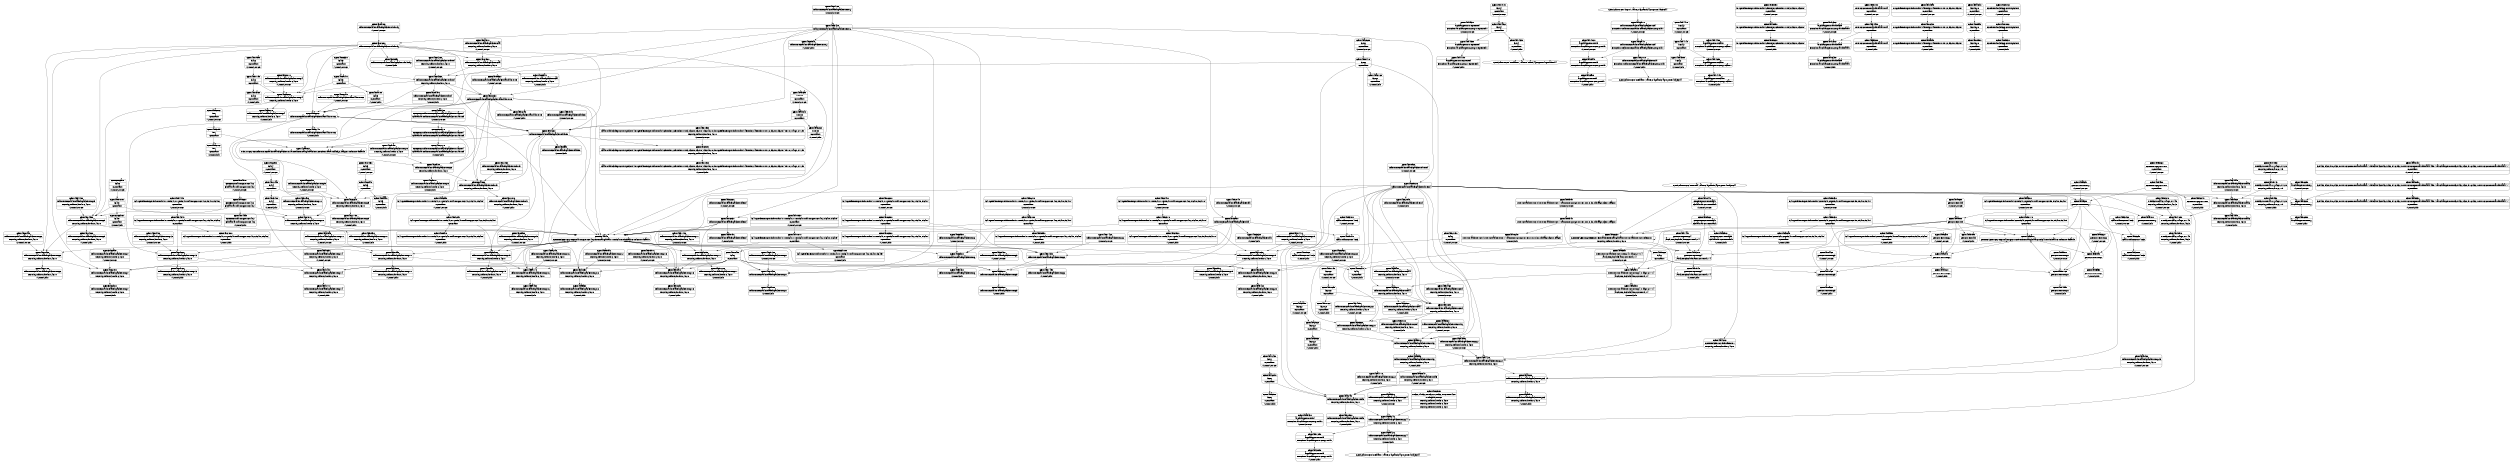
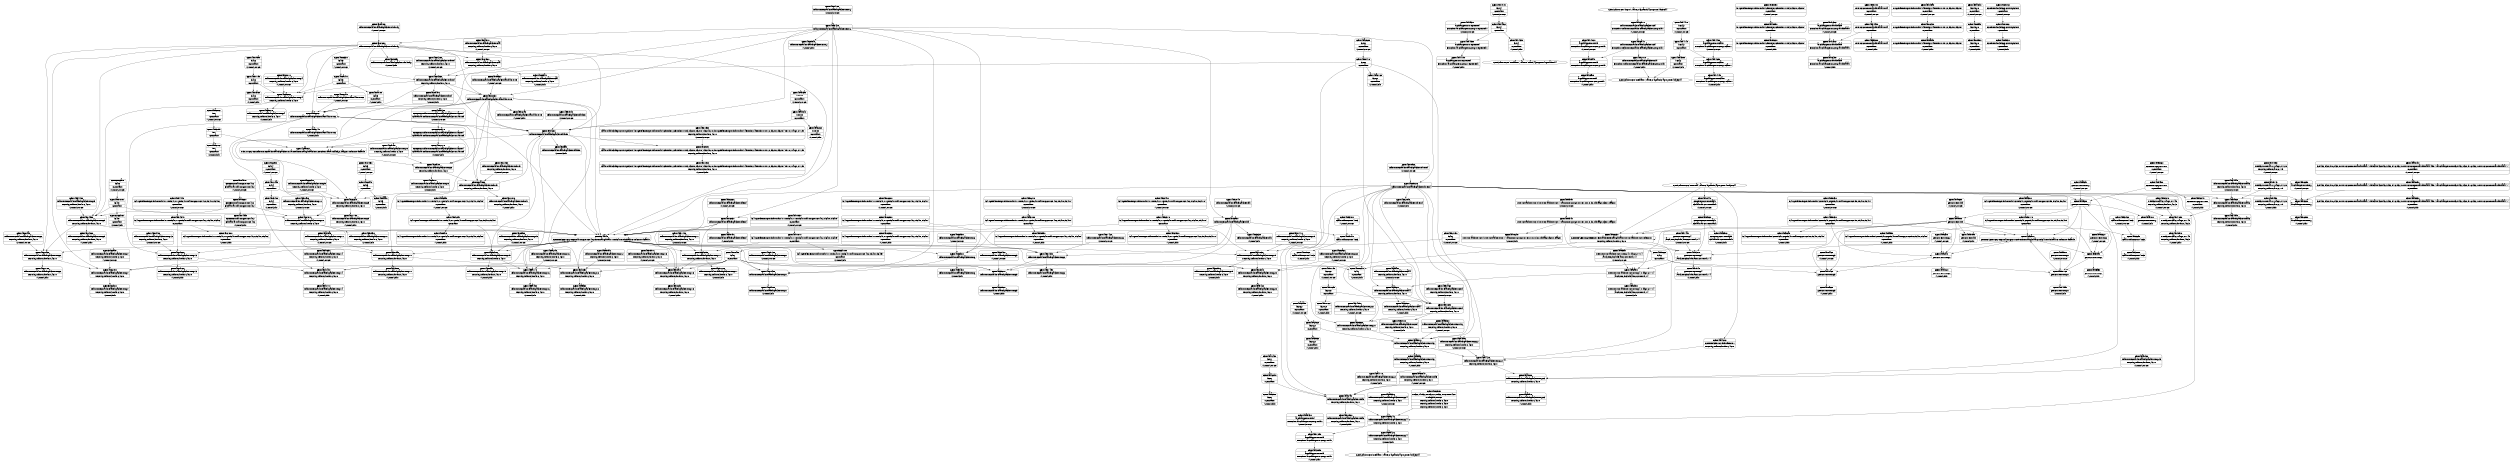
edge "CE0x49b45e0" -> "CONST[source:0(mediator),value:2(dynamic)][purpose:{object}]": added
